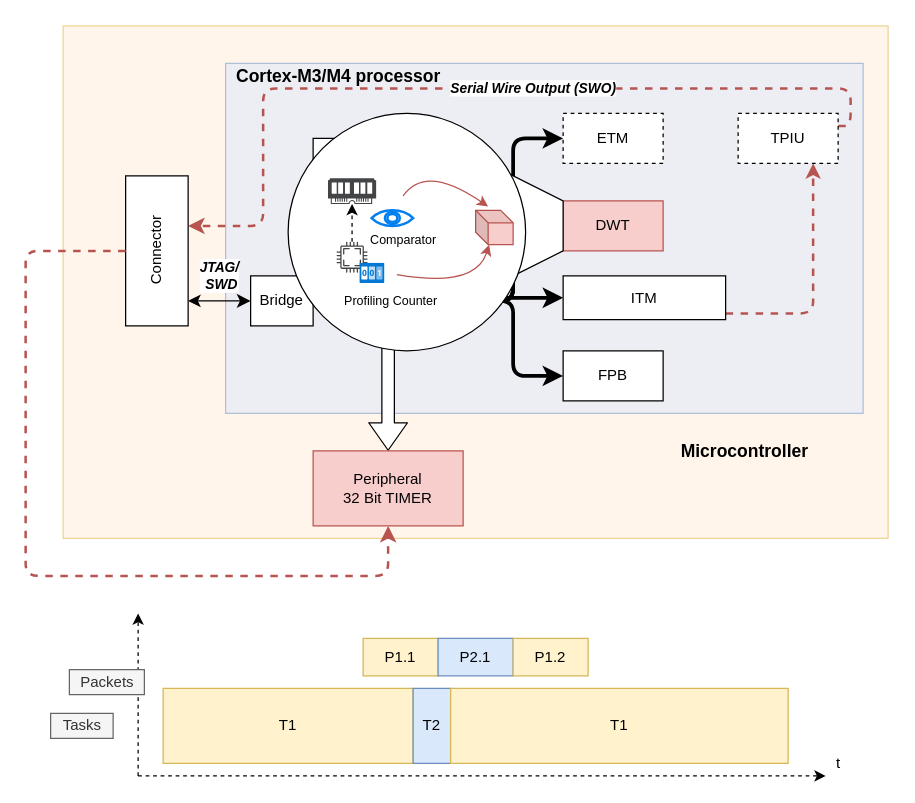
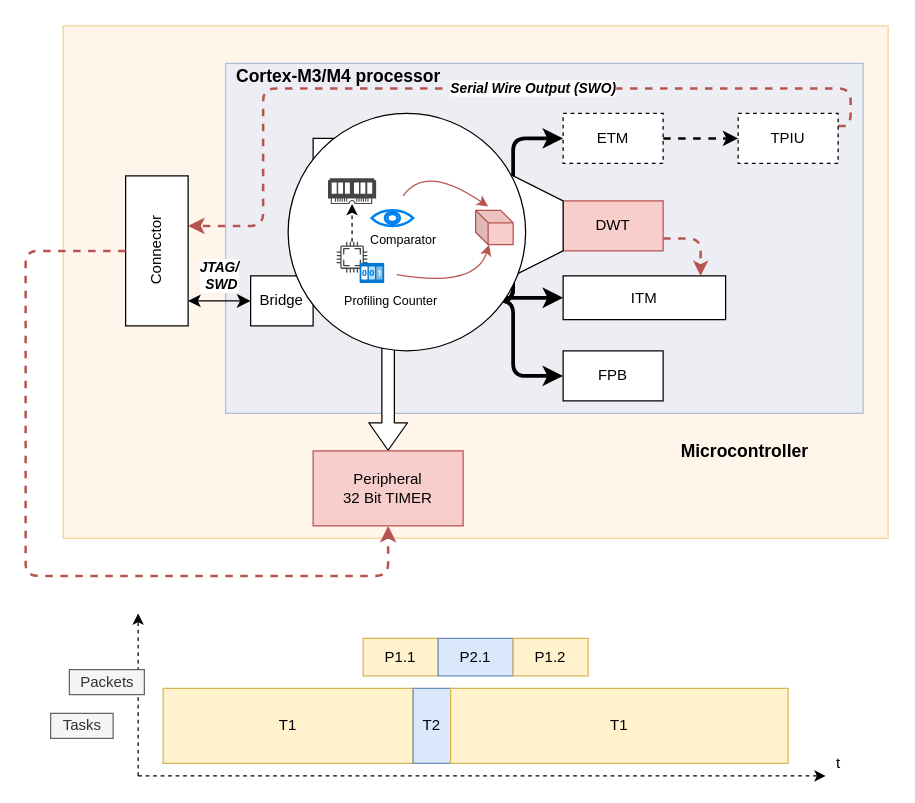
edge "ETM" -> "TPIU": added
edge "DWT" -> "ITM": added
edge "ITM" -> "TPIU": removed
